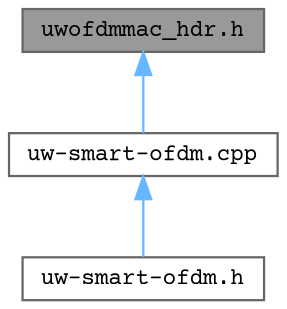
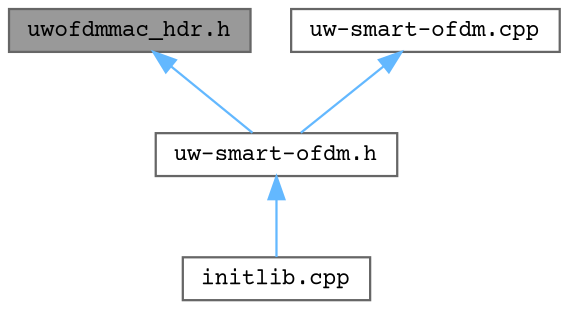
edge "uw-smart-ofdm.cpp" -> "uwofdmmac_hdr.h": now "uw-smart-ofdm.h" -> "uwofdmmac_hdr.h"
node "initlib.cpp": added
